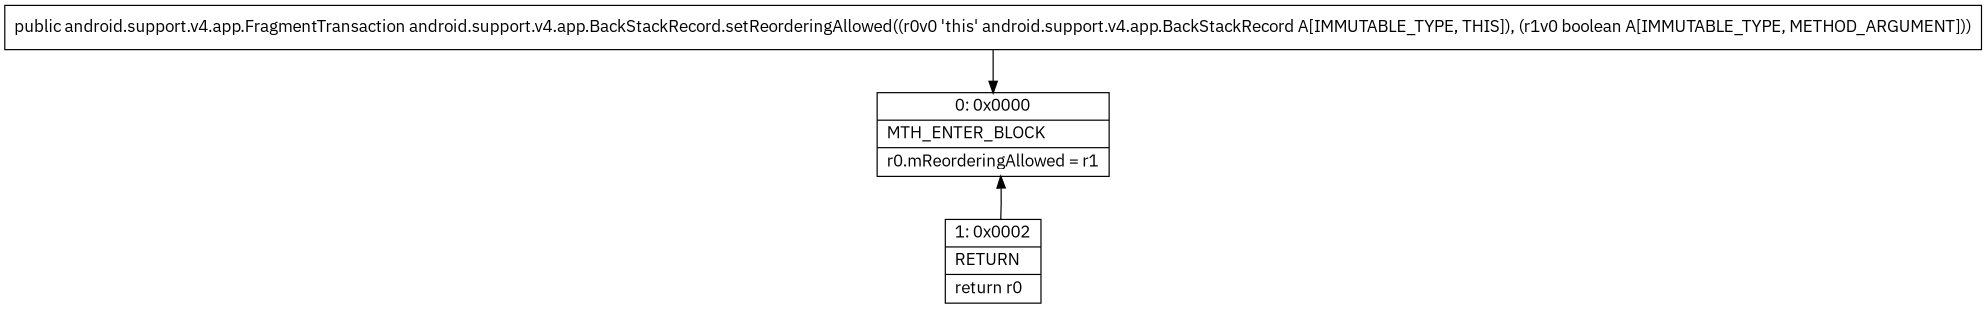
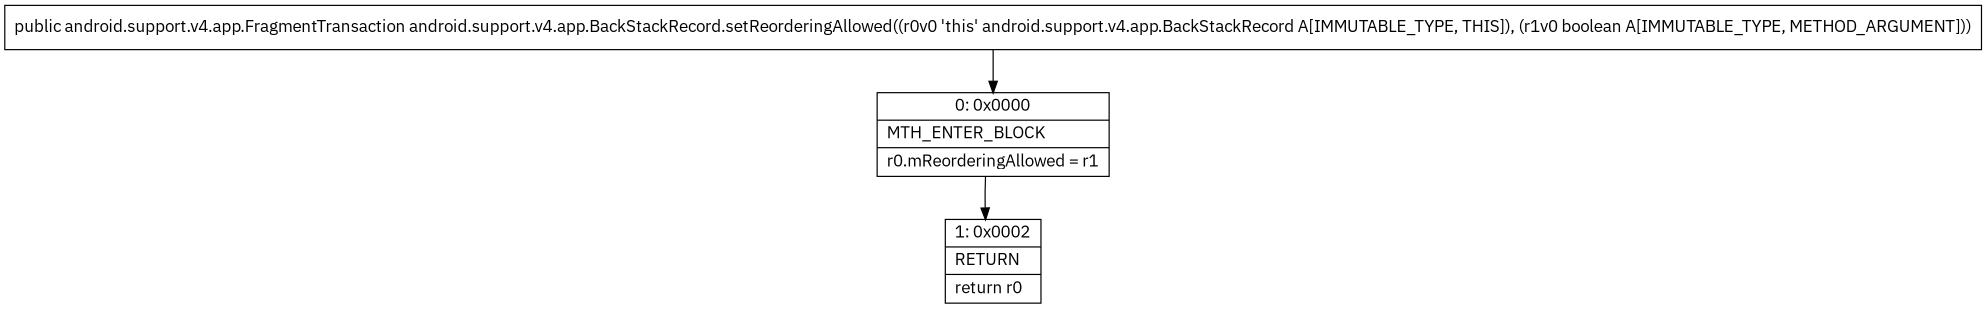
edge "1: 0x0002" -> "0: 0x0000": reversed
